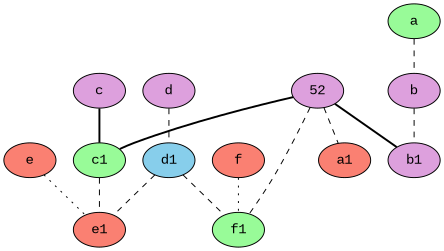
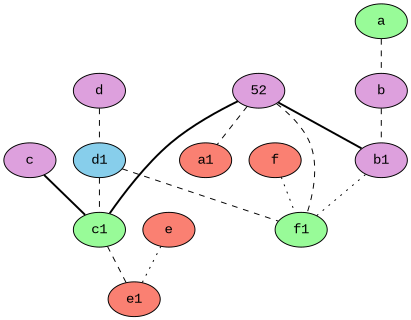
edge "d1" -- "e1": now "d1" -- "c1"
edge "b1" -- "f1": added
